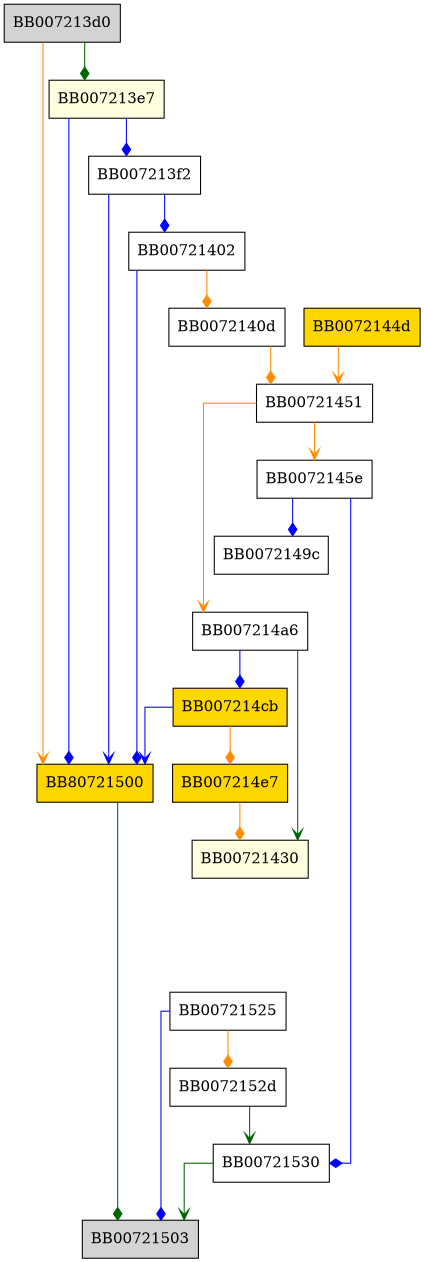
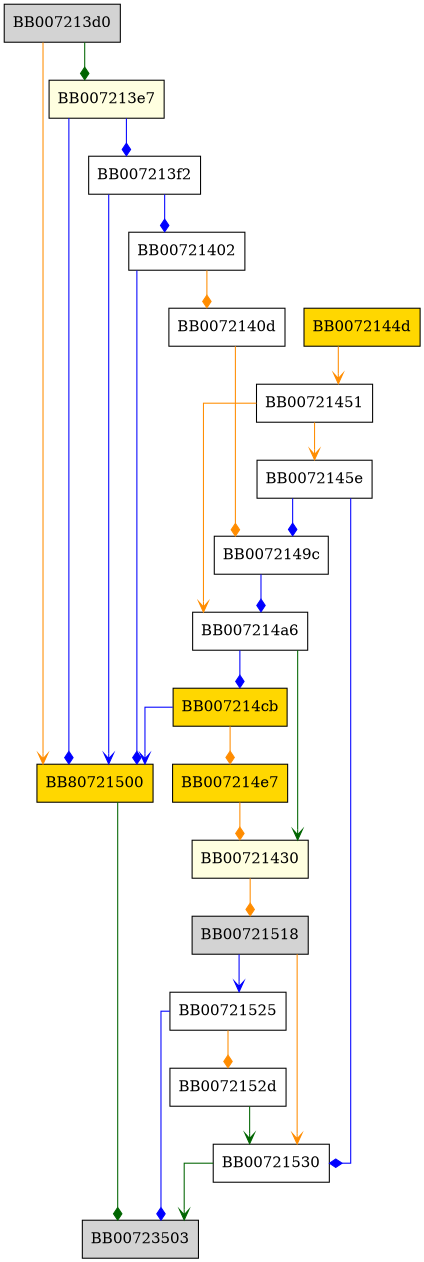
edge "BB0072140d" -> "BB00721451": now "BB0072140d" -> "BB0072149c"
edge "BB0072149c" -> "BB007214a6": added
node "BB00721518": added
node "BB00721503": label "BB00721503" -> "BB00723503"
